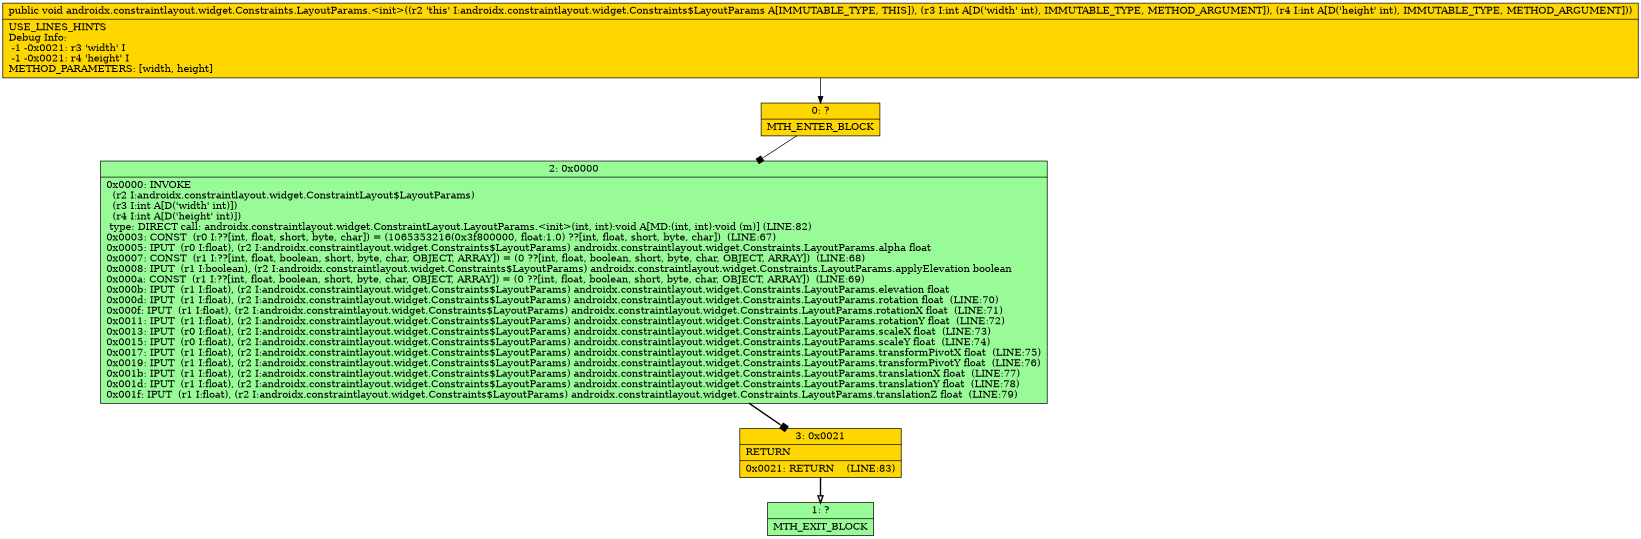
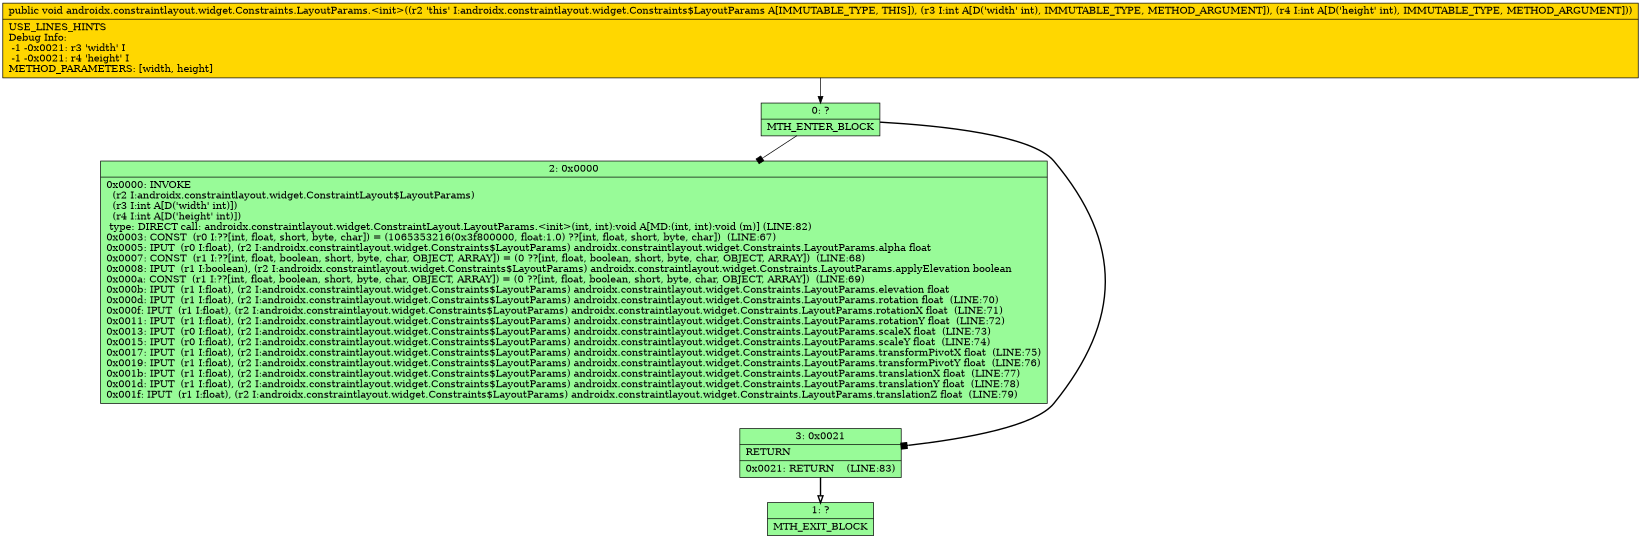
node "0: ?": fillcolor gold -> palegreen
edge "2: 0x0000" -> "3: 0x0021": now "0: ?" -> "3: 0x0021"
node "3: 0x0021": fillcolor gold -> palegreen
